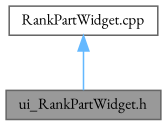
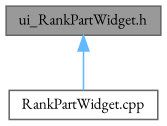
edge "ui_RankPartWidget.h" -> "RankPartWidget.cpp": reversed
